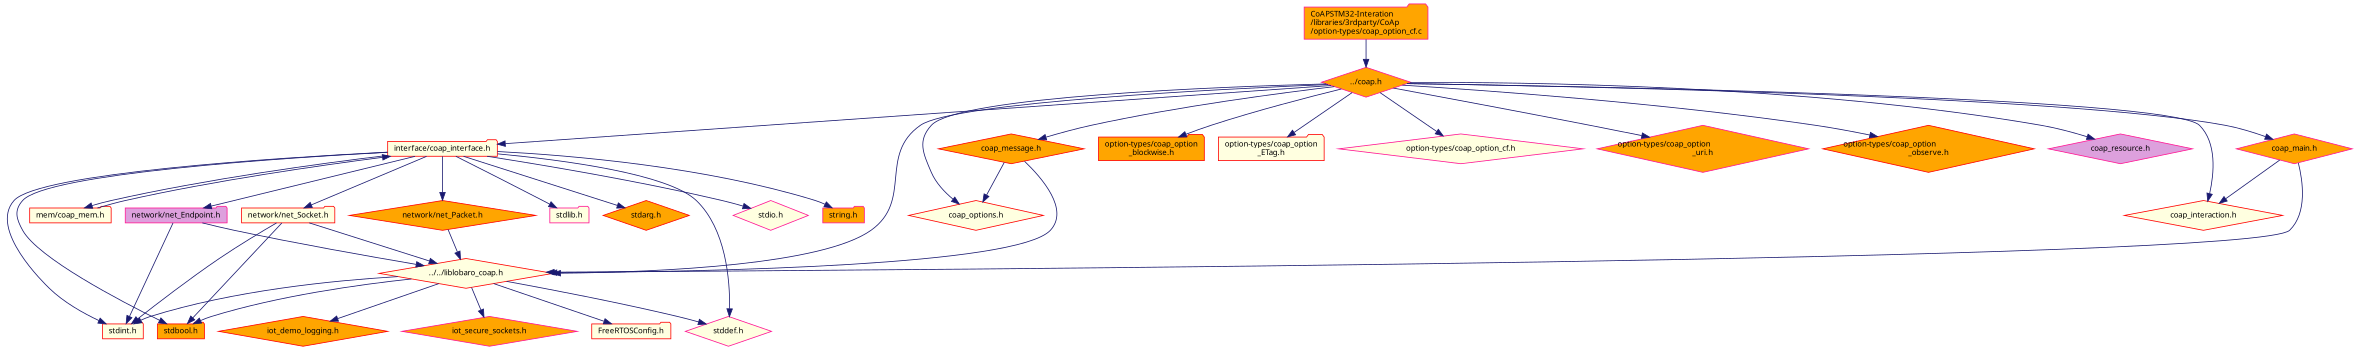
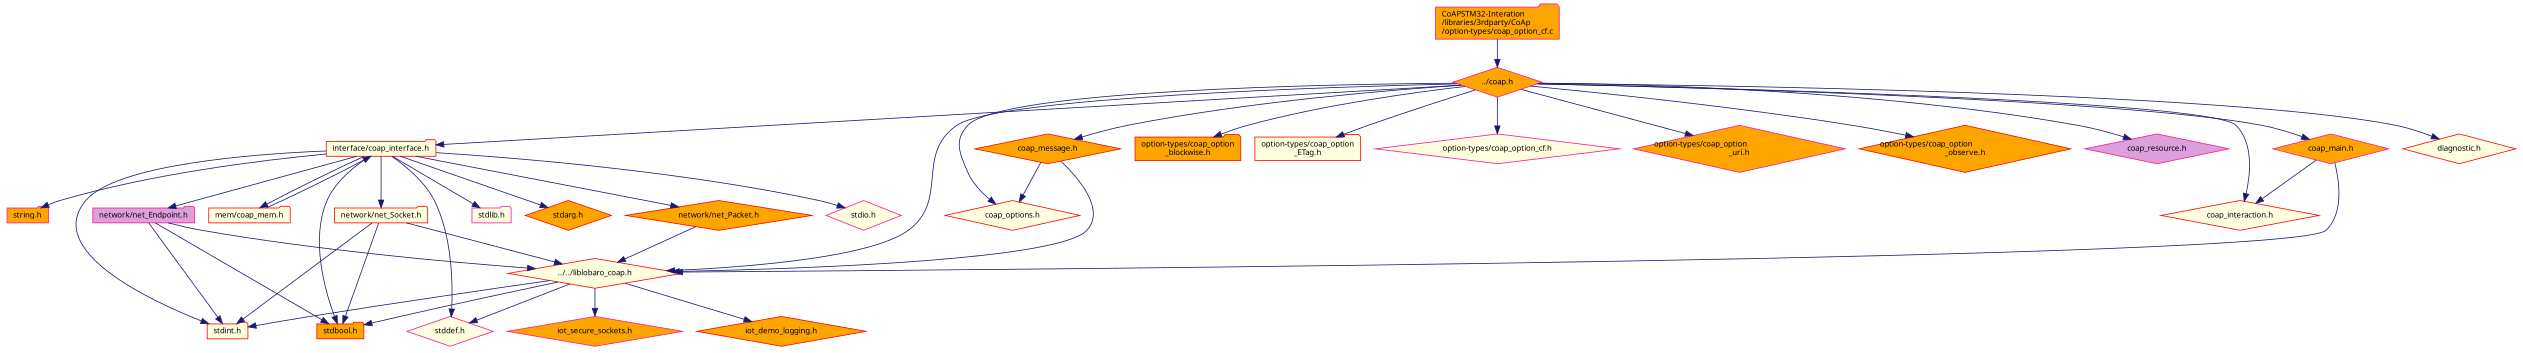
node "diagnostic.h": added
edge "network/net_Endpoint.h" -> "stdbool.h": added
node "FreeRTOSConfig.h": removed
